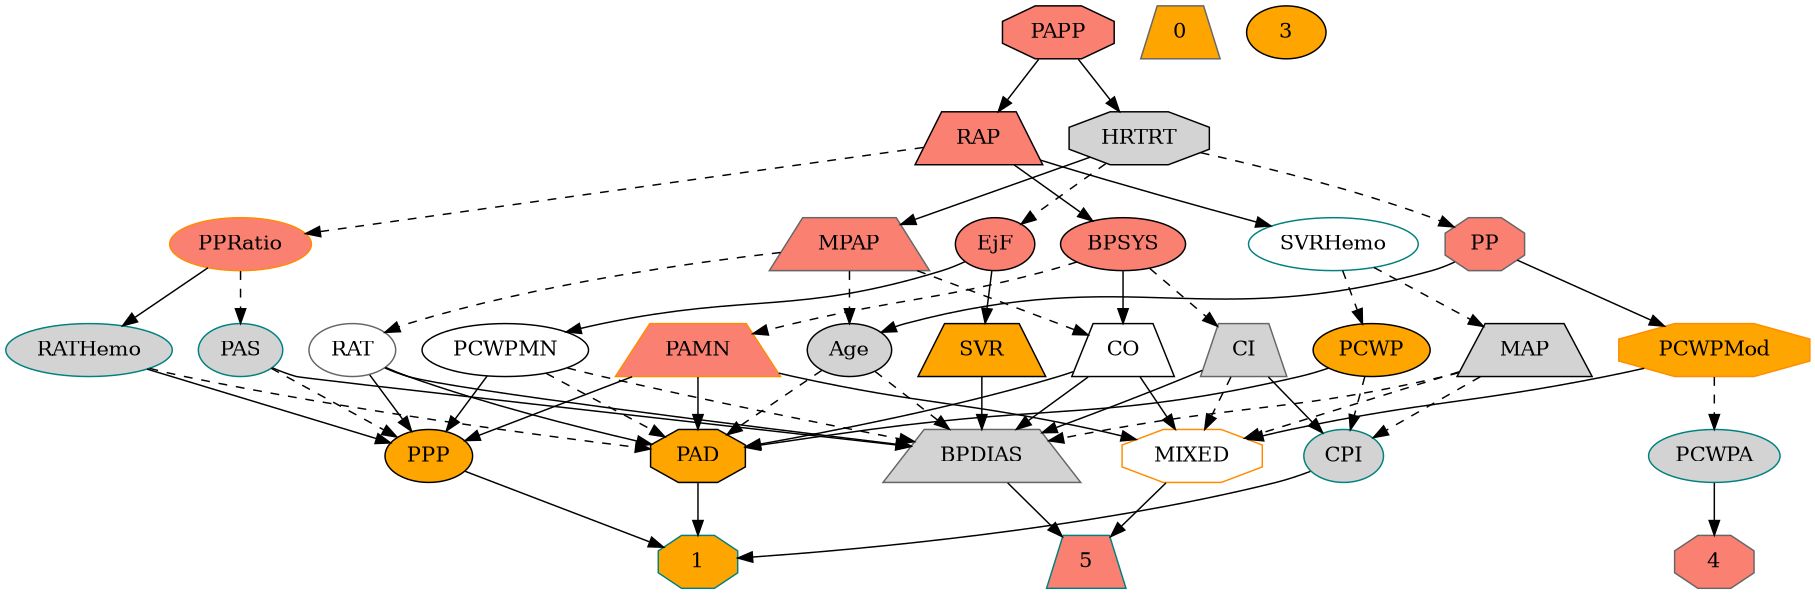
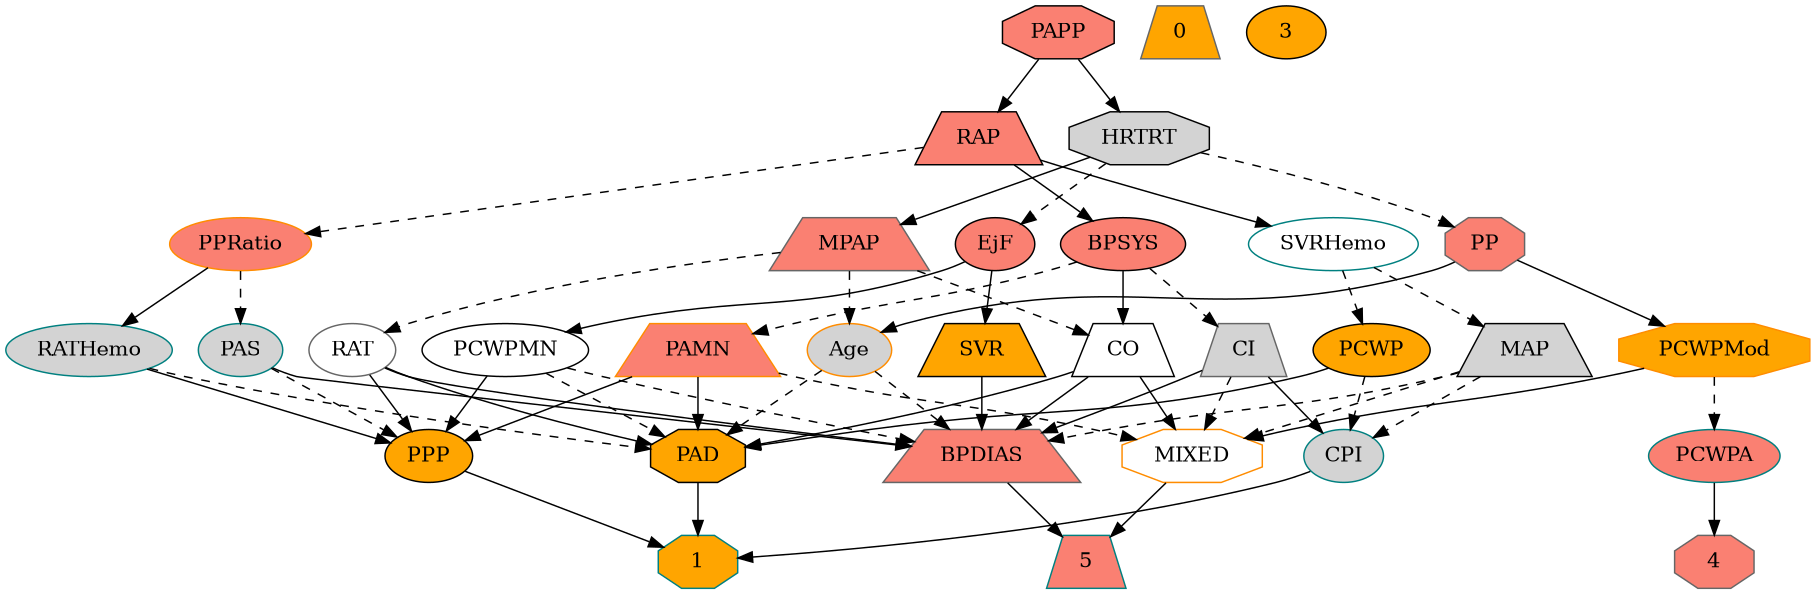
node "Age": color black -> darkorange
edge "PAMN" -> "MIXED": style solid -> dashed
node "BPDIAS": fillcolor lightgrey -> salmon
node "PCWPA": fillcolor lightgrey -> salmon
